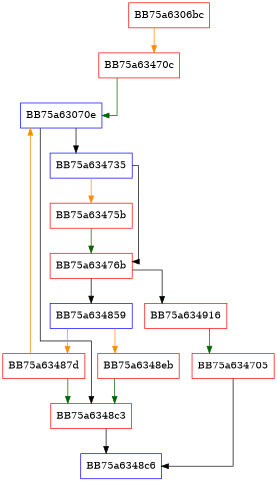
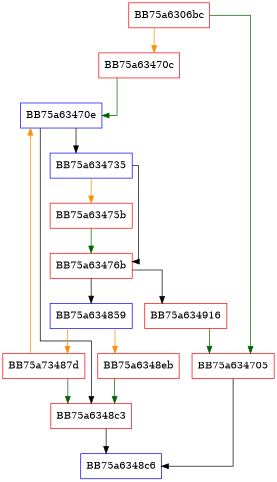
node "BB75a63070e": label "BB75a63070e" -> "BB75a63470e"
edge "BB75a6306bc" -> "BB75a634705": added
node "BB75a63487d": label "BB75a63487d" -> "BB75a73487d"
